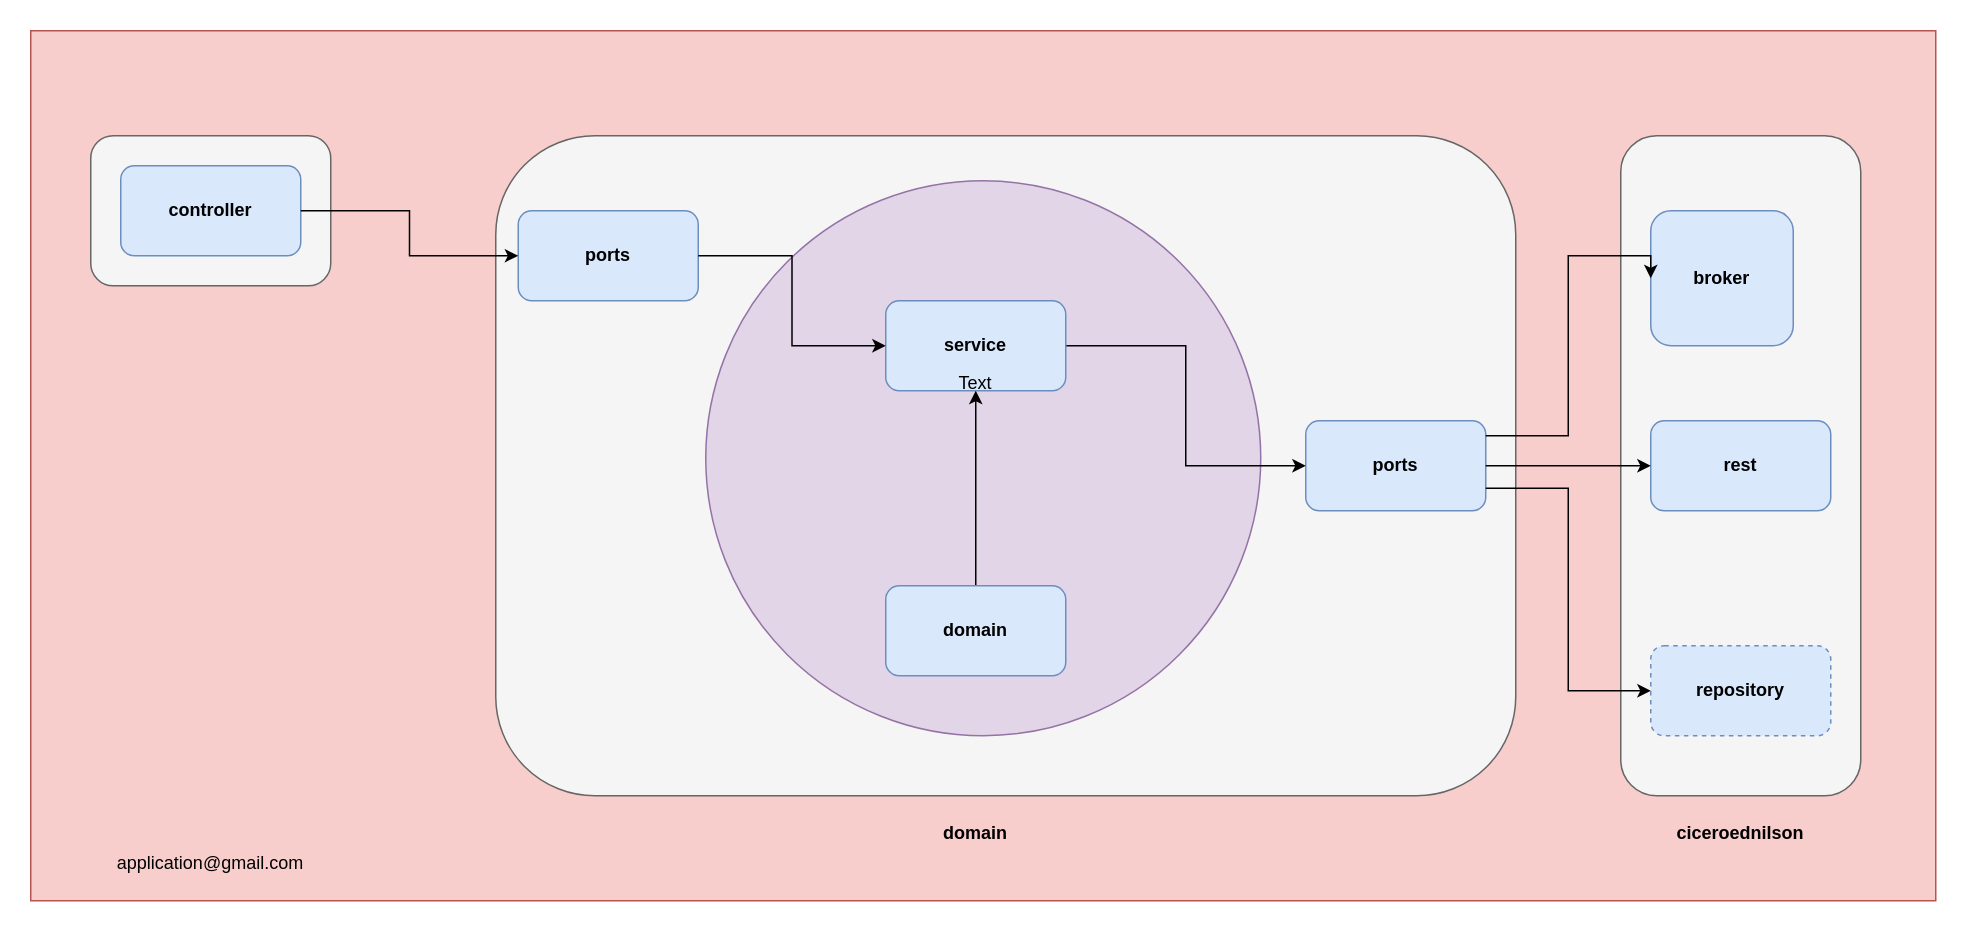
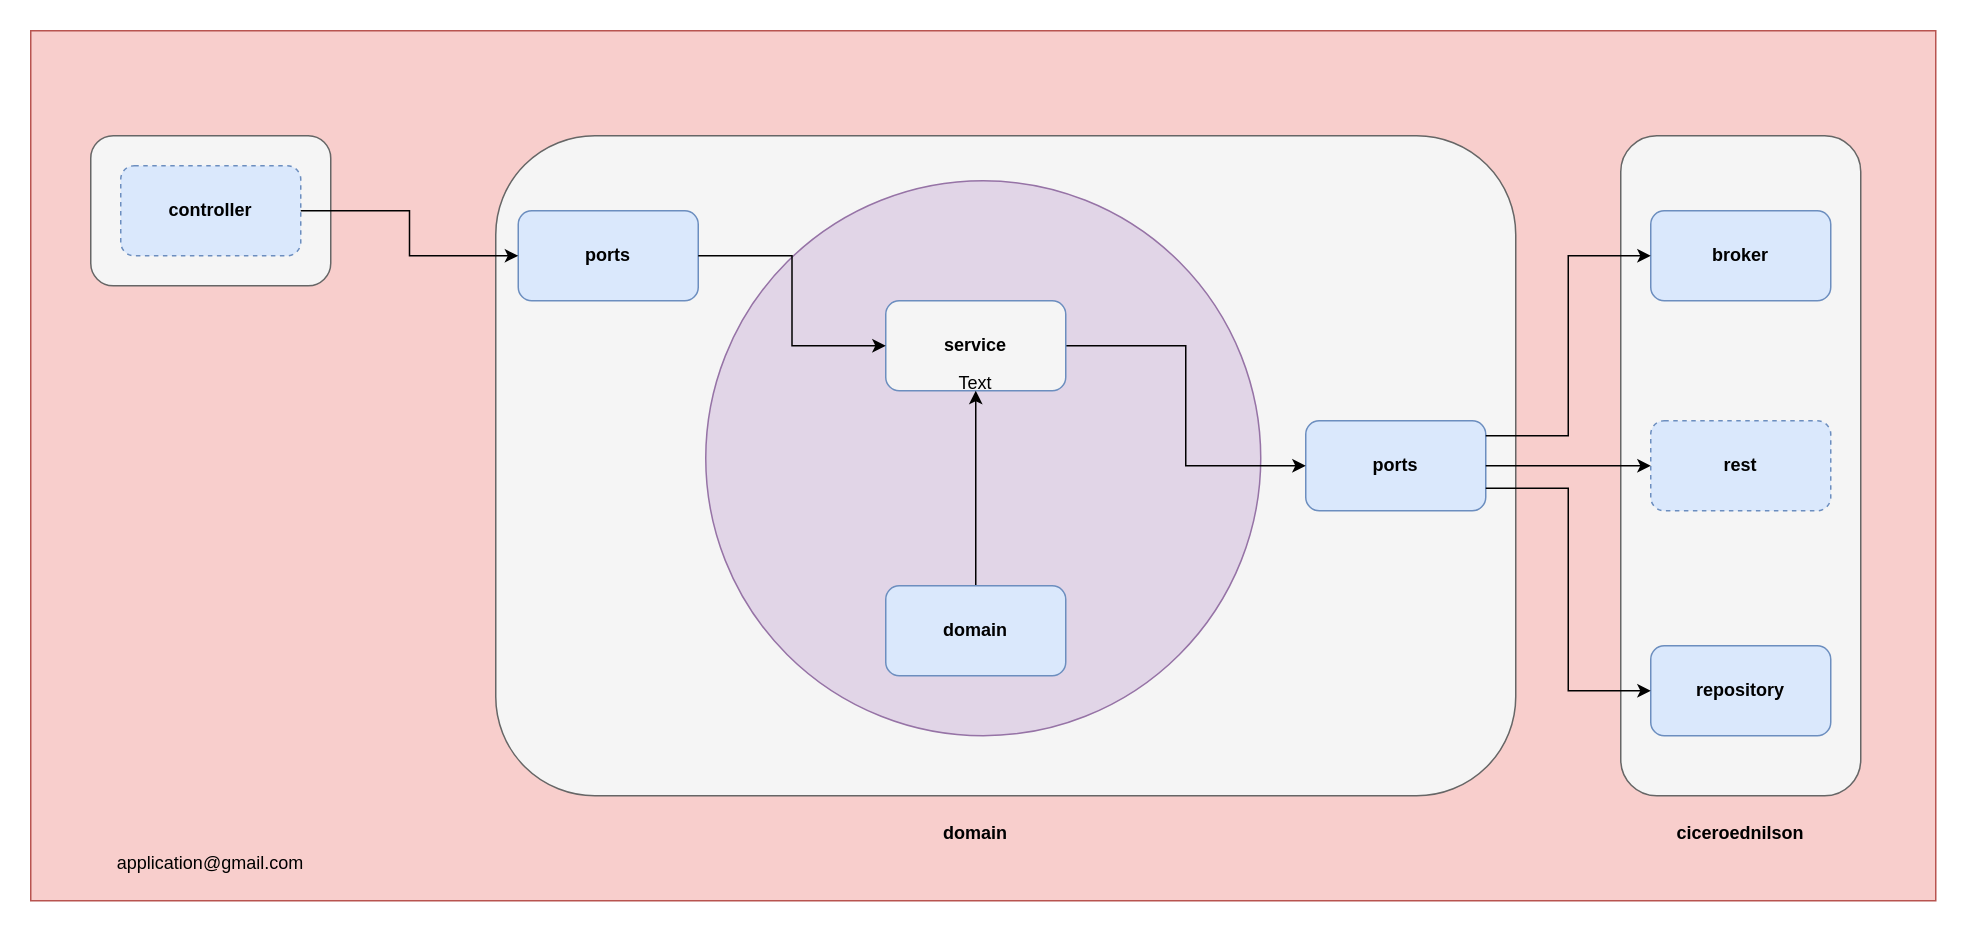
node "controller": style solid -> dashed
node "broker": size 143x135 -> 180x90
node "service": fillcolor #dae8fc -> #f5f5f5
node "rest": style solid -> dashed
node "repository": style dashed -> solid
